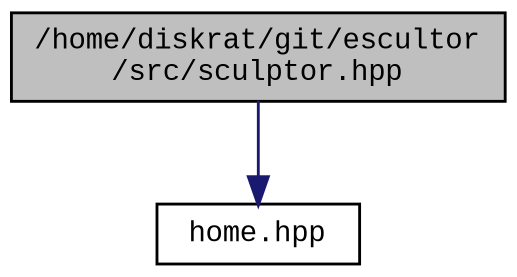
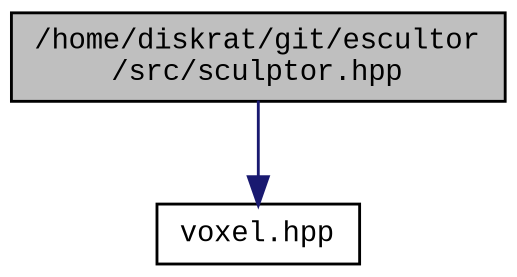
node "home.hpp": label "home.hpp" -> "voxel.hpp"
